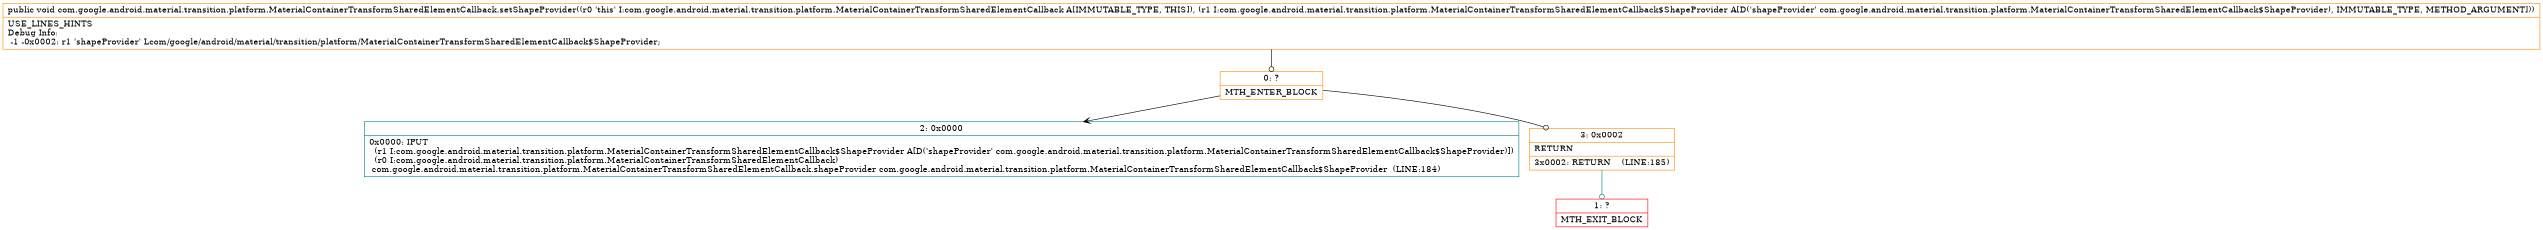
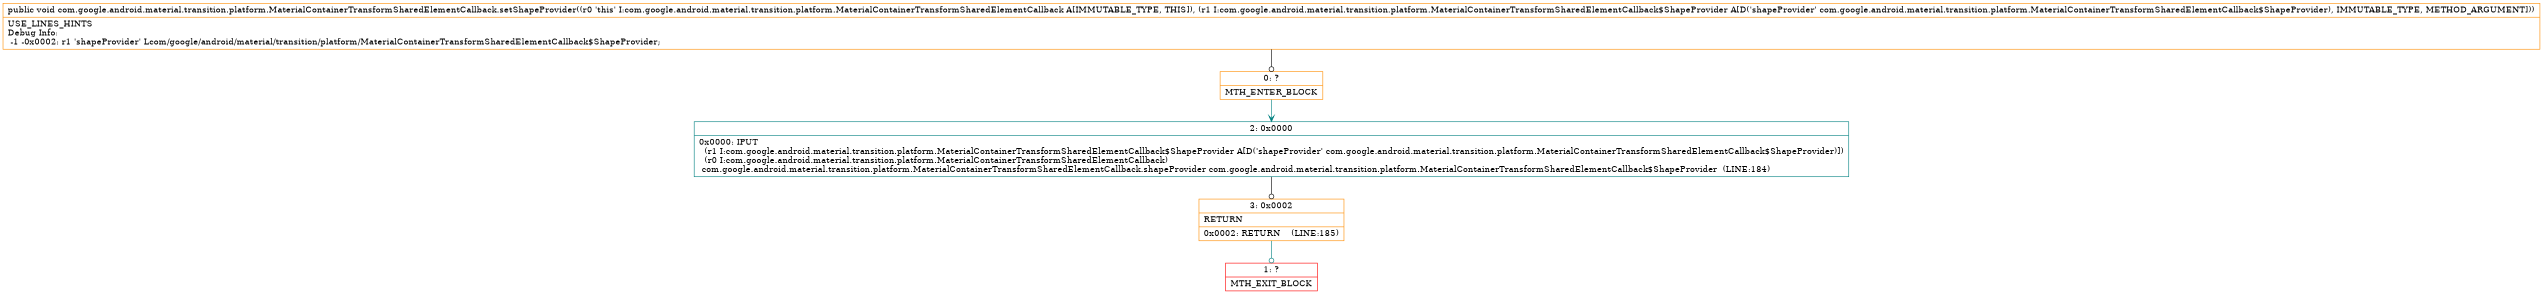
edge "0: ?" -> "3: 0x0002": now "2: 0x0000" -> "3: 0x0002"
edge "0: ?" -> "2: 0x0000": color black -> teal
node "3: 0x0002": text "3x0002: RETURN    (LINE:185)" -> "0x0002: RETURN    (LINE:185)"
